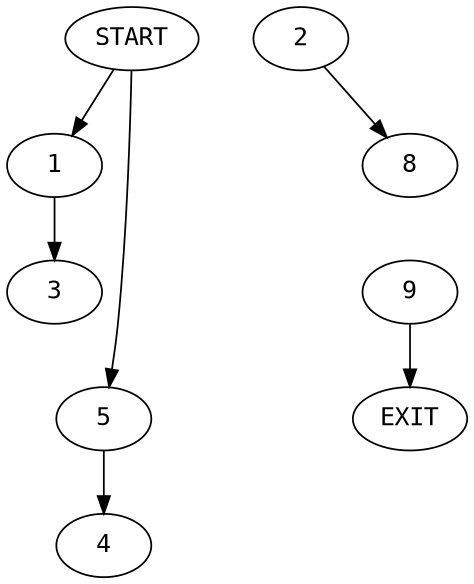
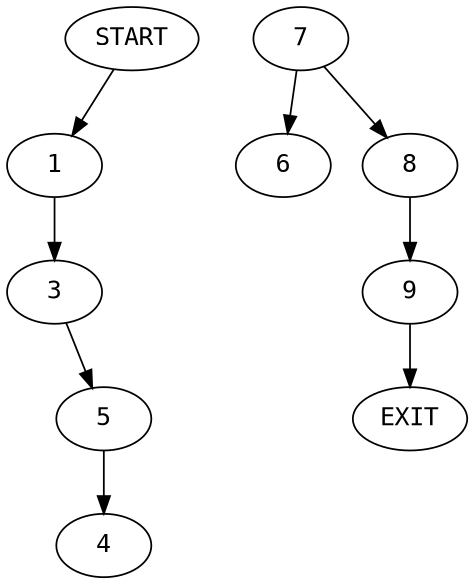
node "2": label "2" -> "7"
node "6": added
edge "8" -> "9": added
edge "START" -> "5": now "3" -> "5"
